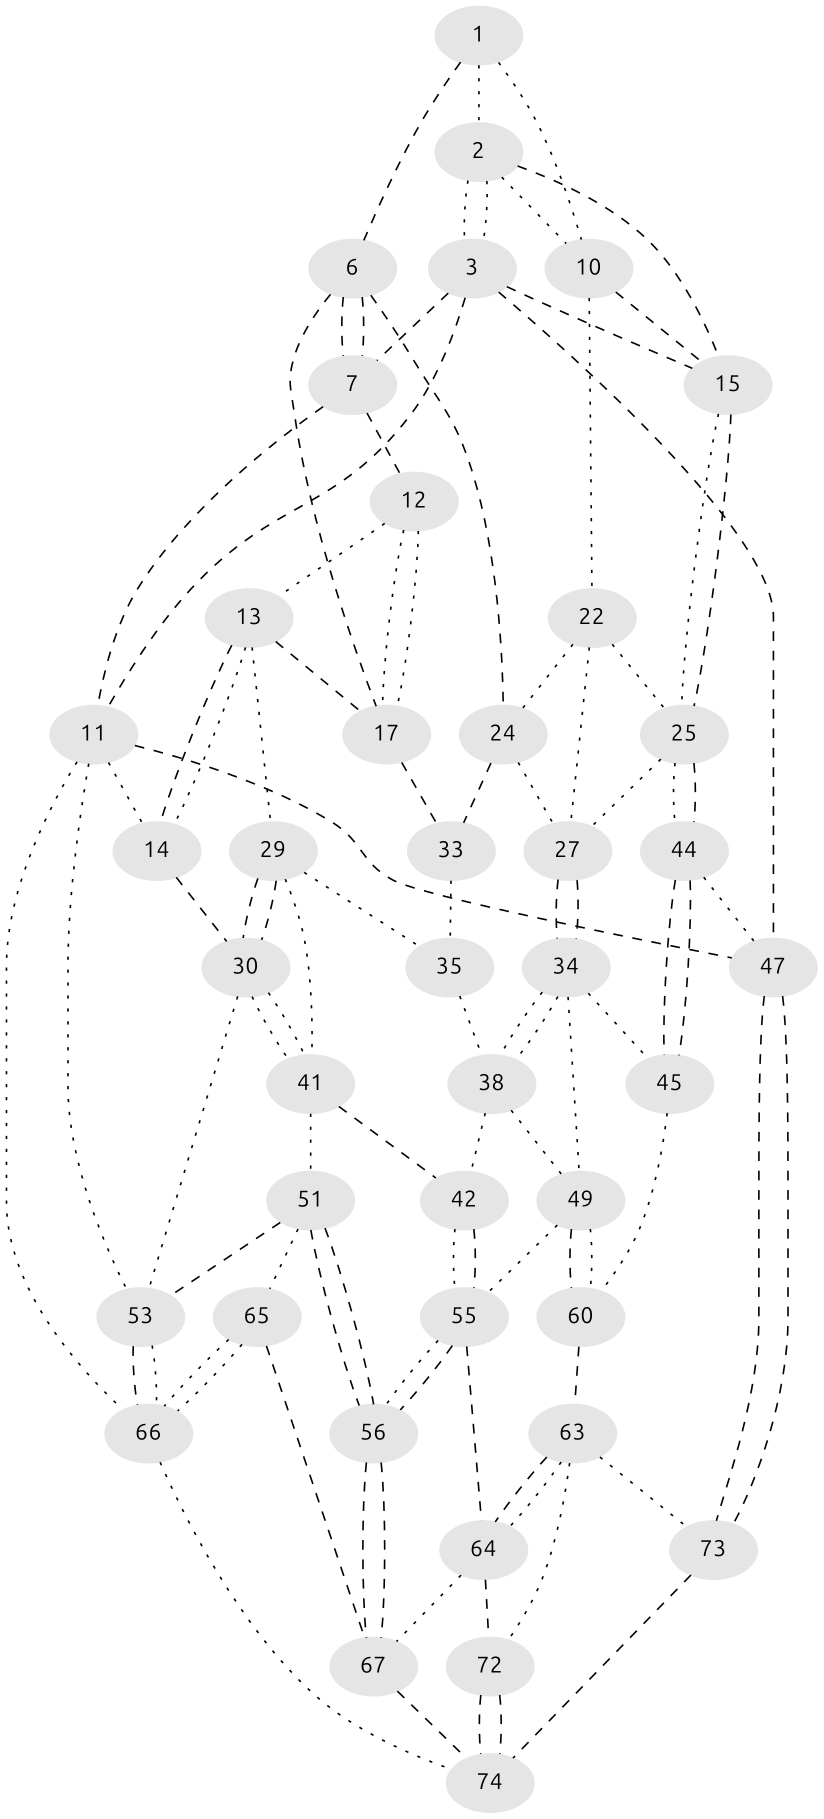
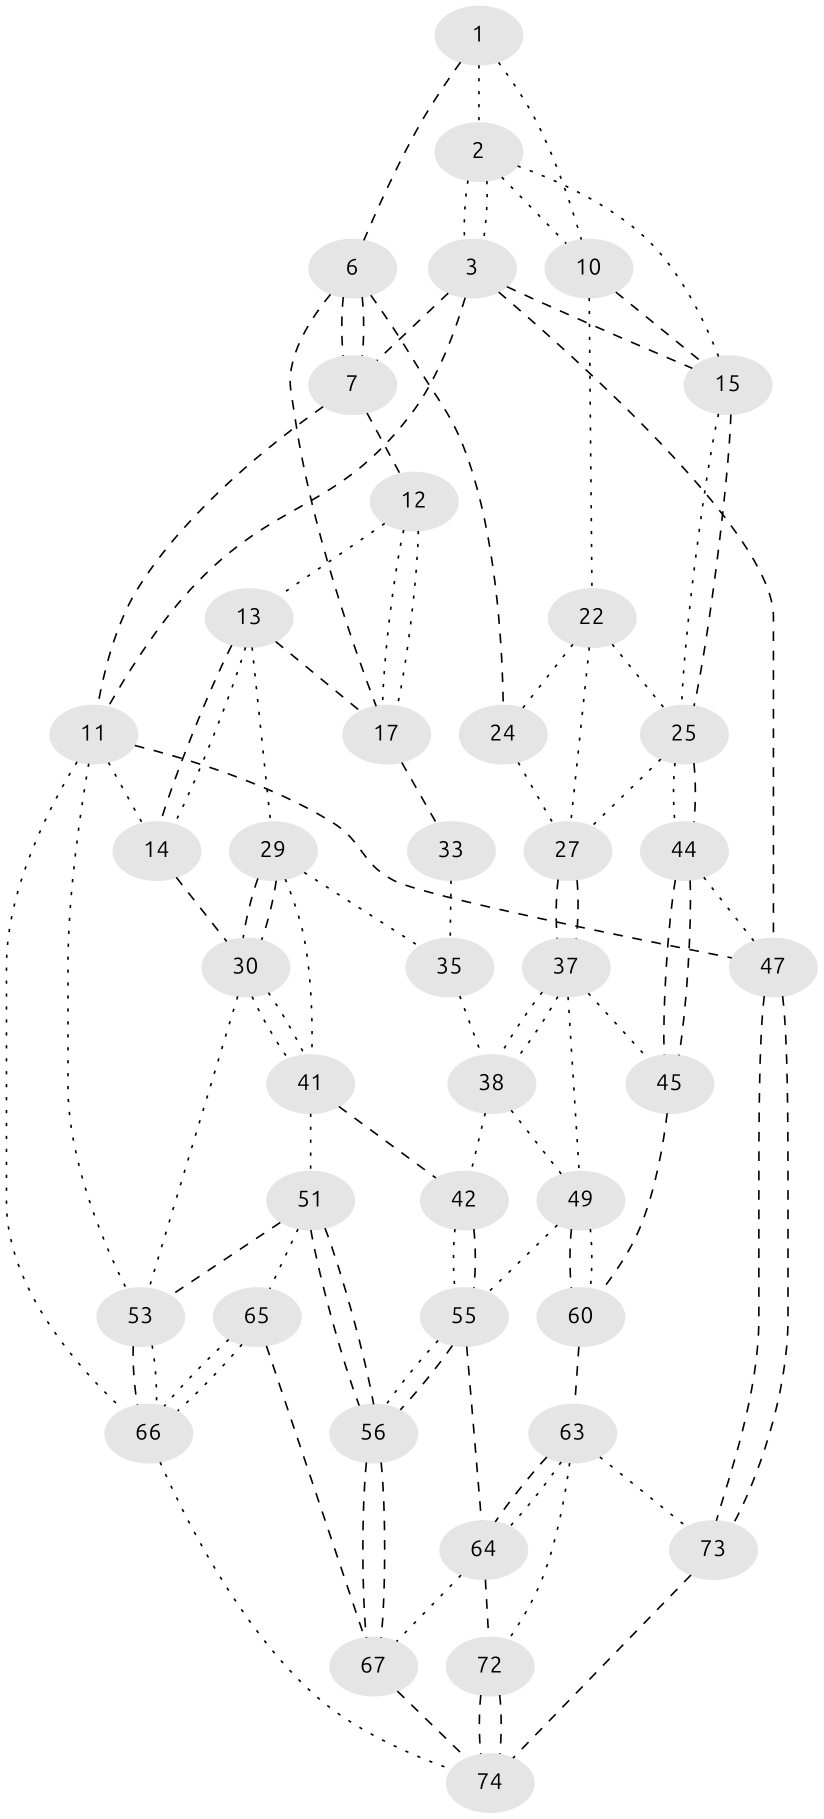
edge "2" -- "15": style dashed -> dotted
edge "24" -- "33": removed
node "34": label "34" -> "37"
edge "45" -- "60": style dotted -> dashed
